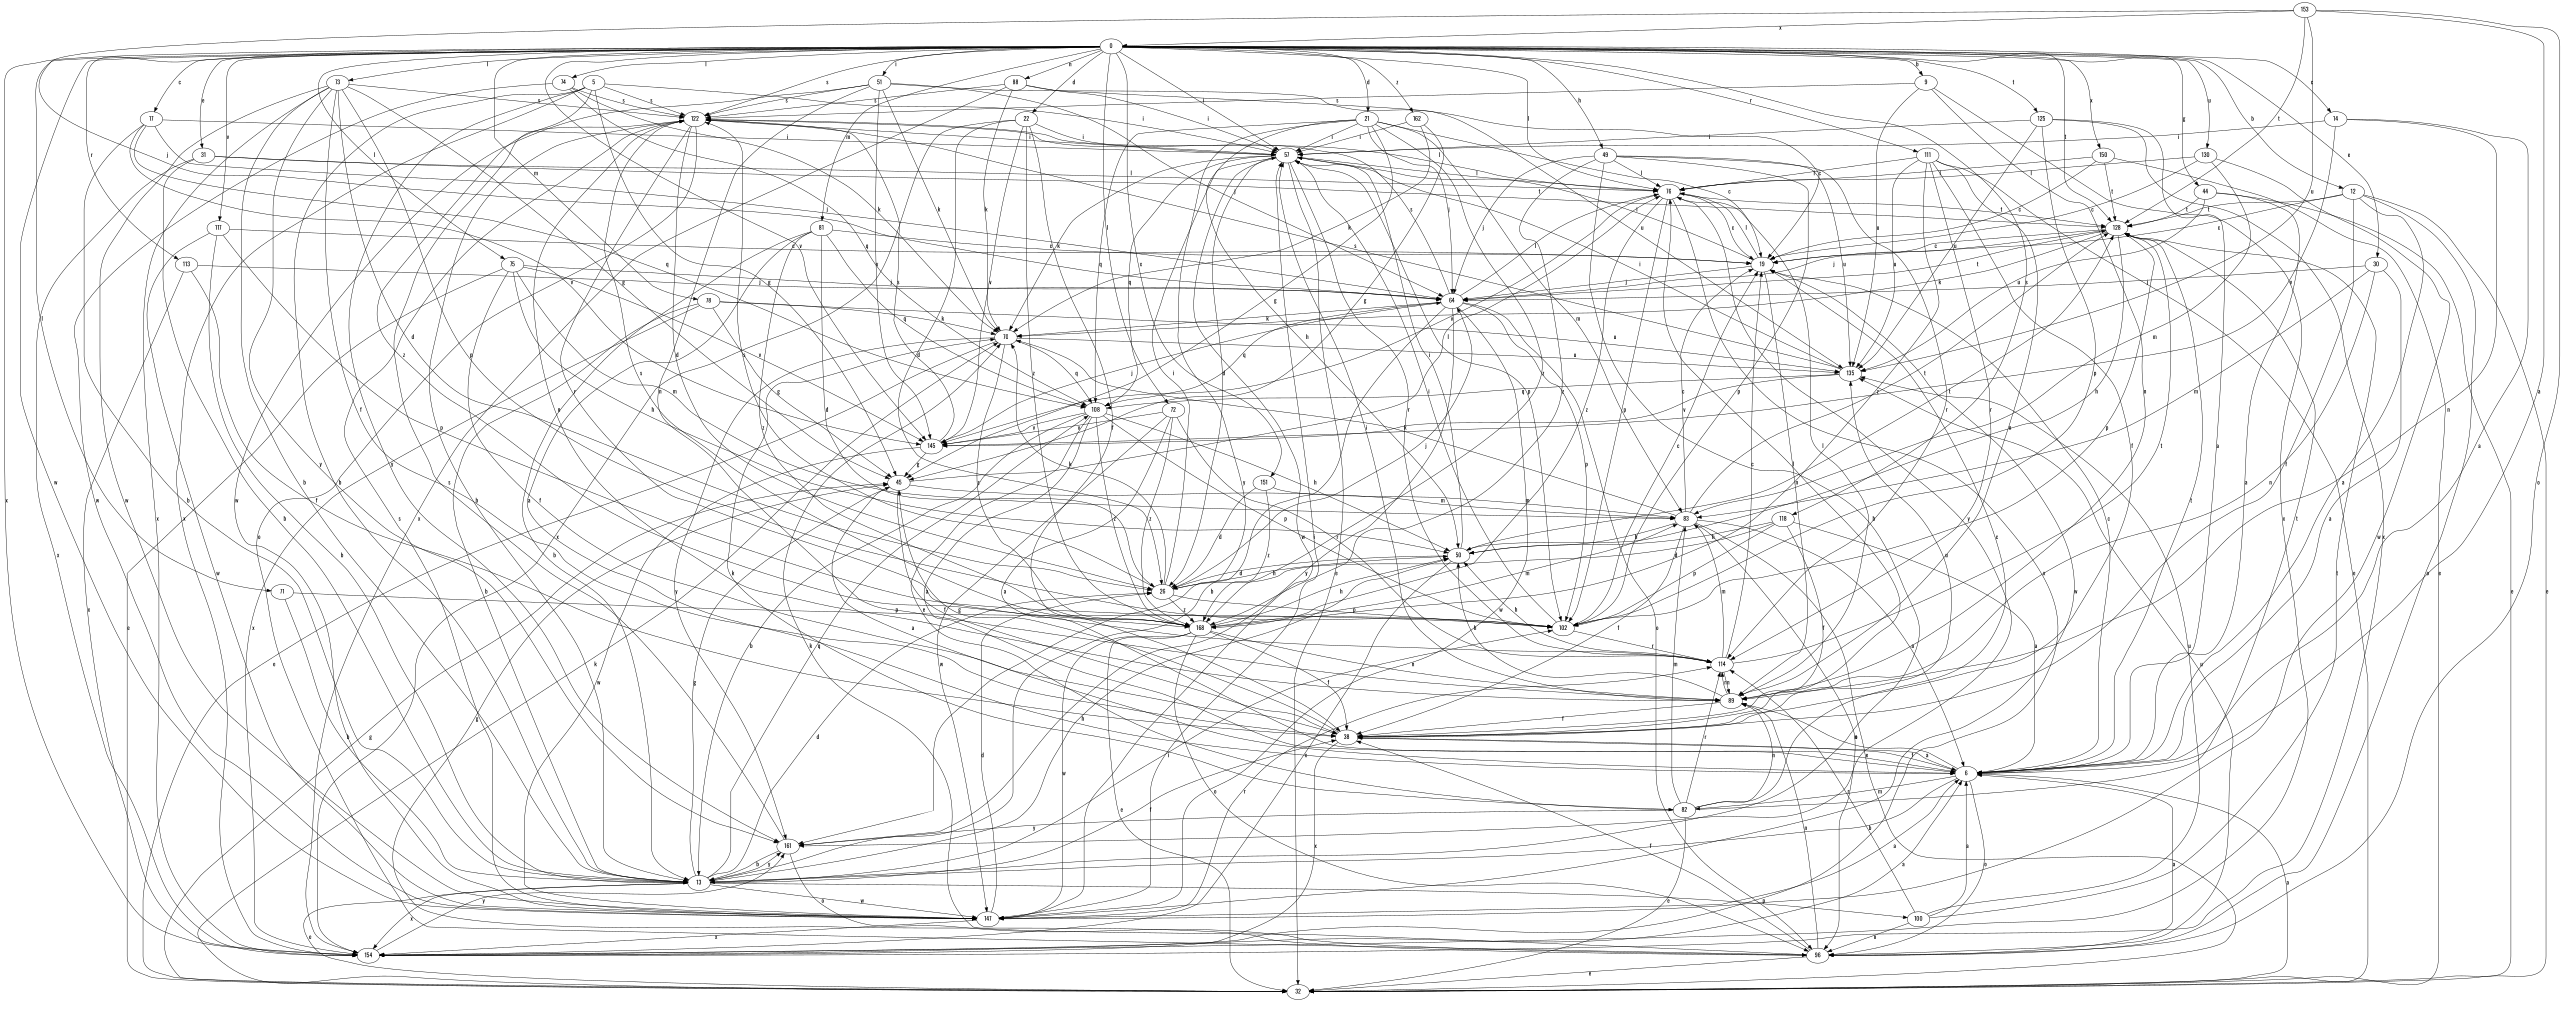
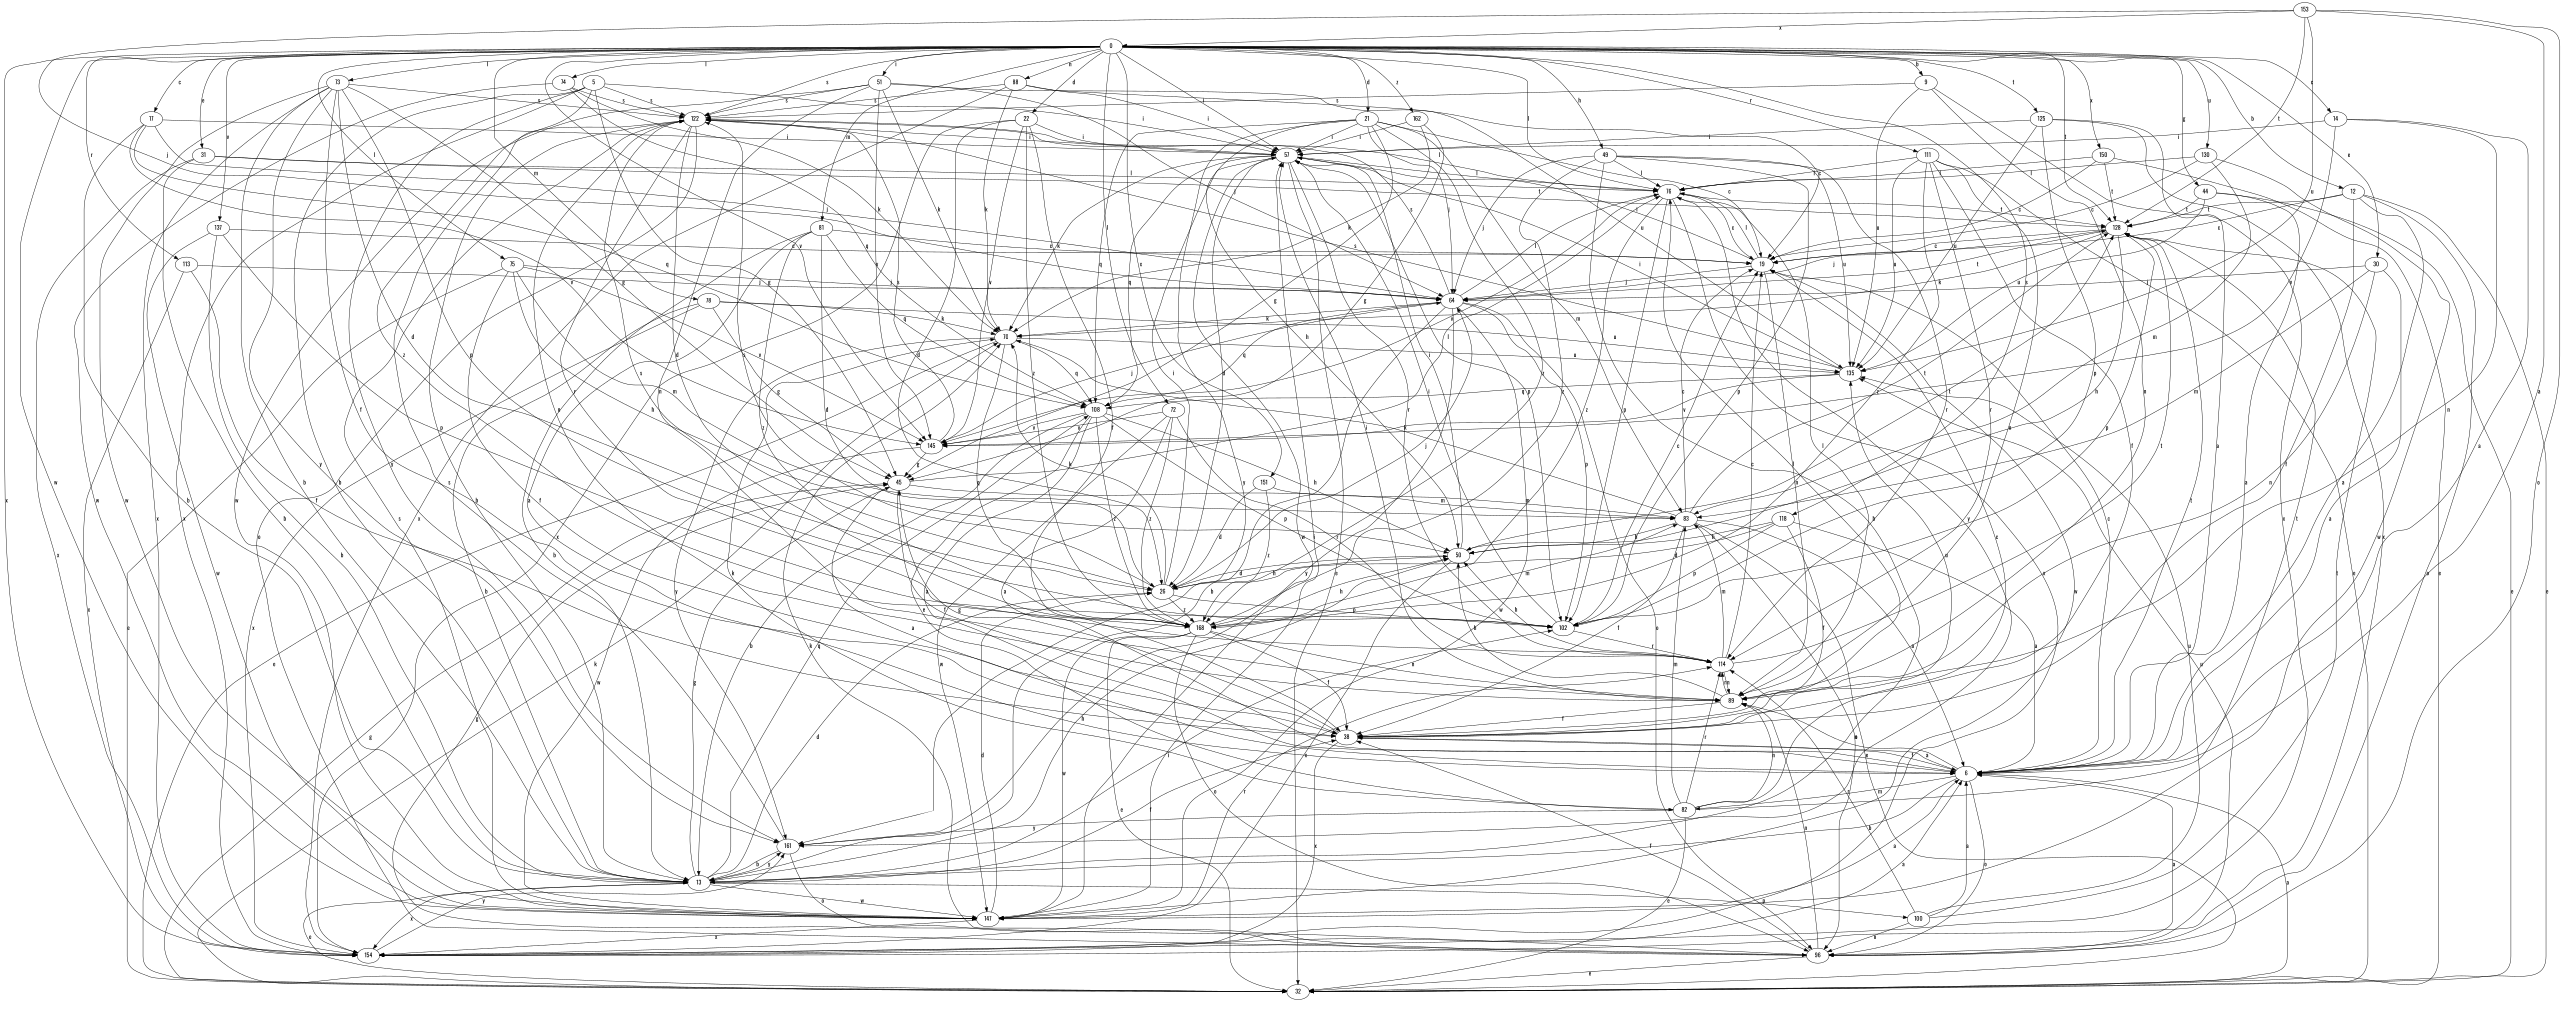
node "117": label "117" -> "137"
edge "70" -> "168": label "z" -> "q"
node "71": removed
